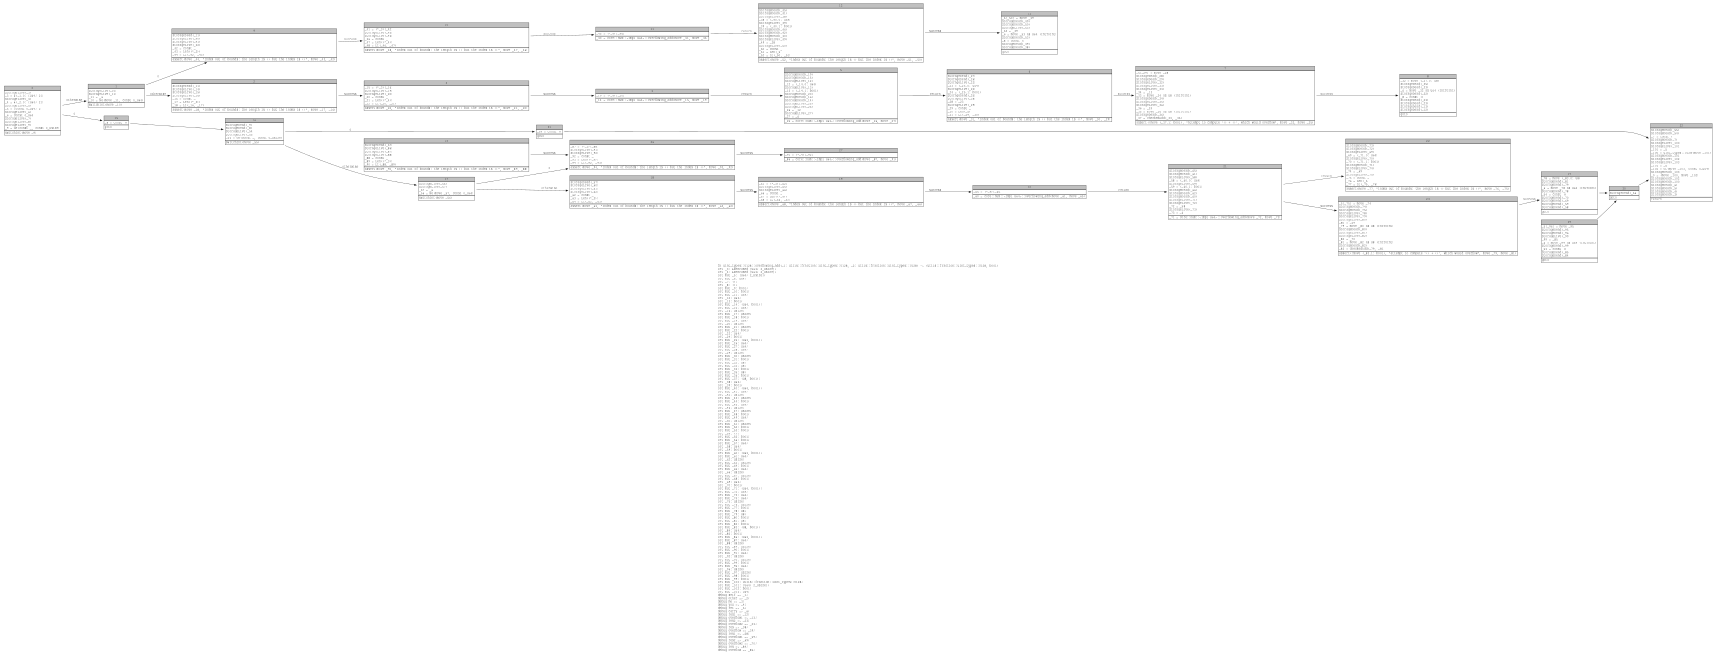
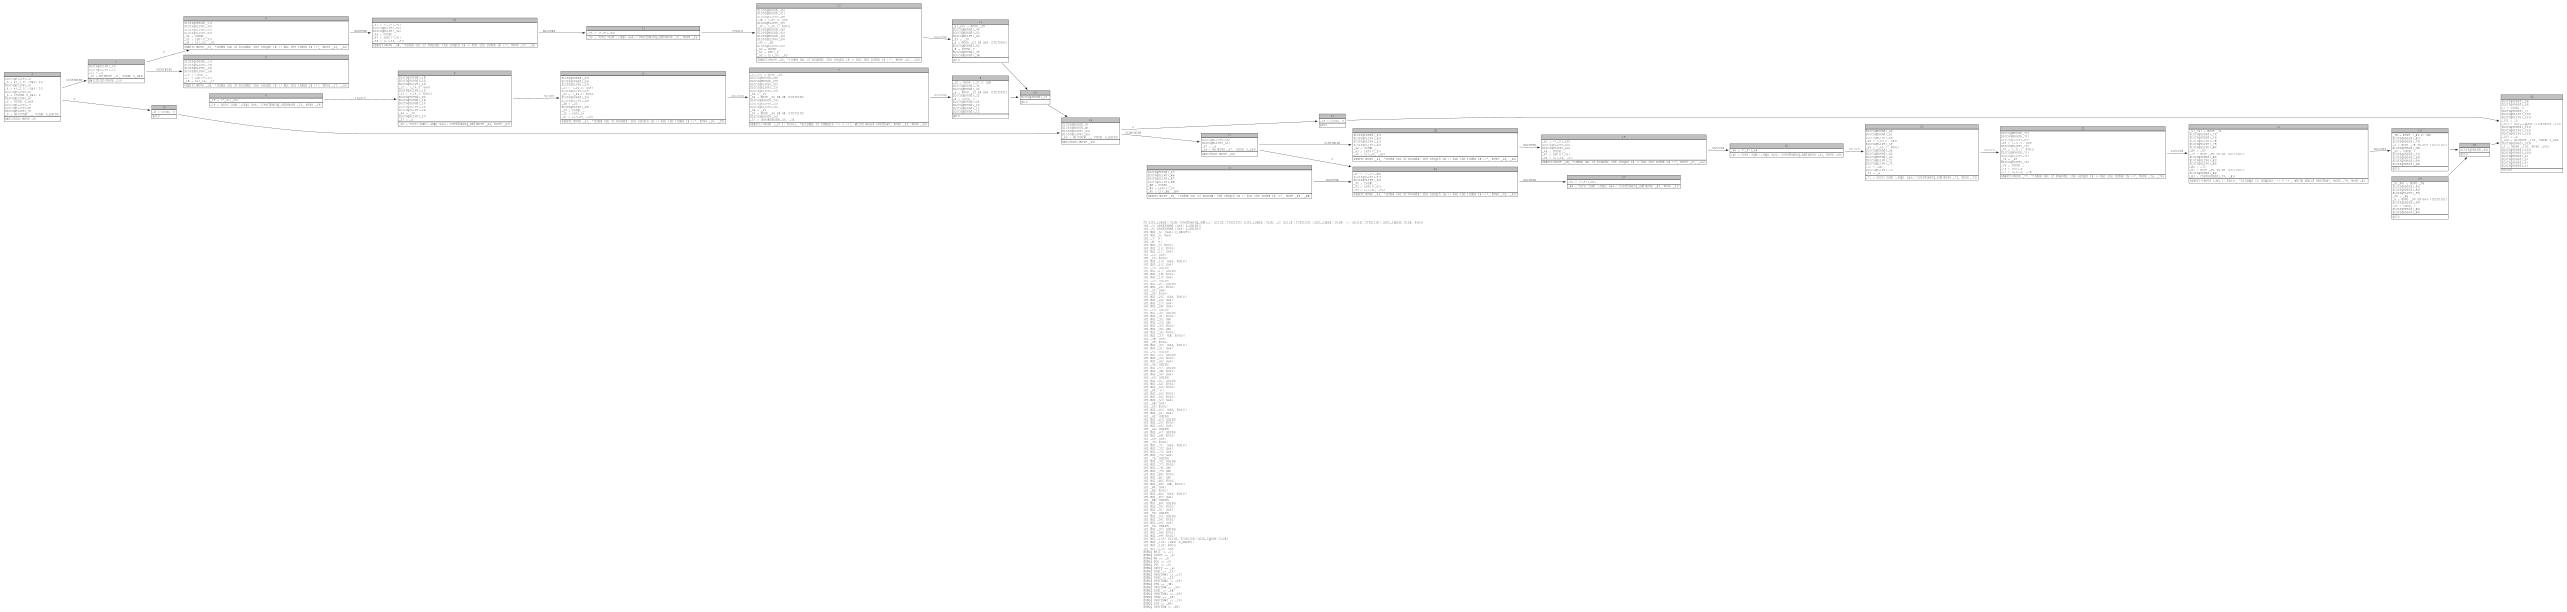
node "3": removed
node "14": added
edge "21" -> "23": now "22" -> "23"
